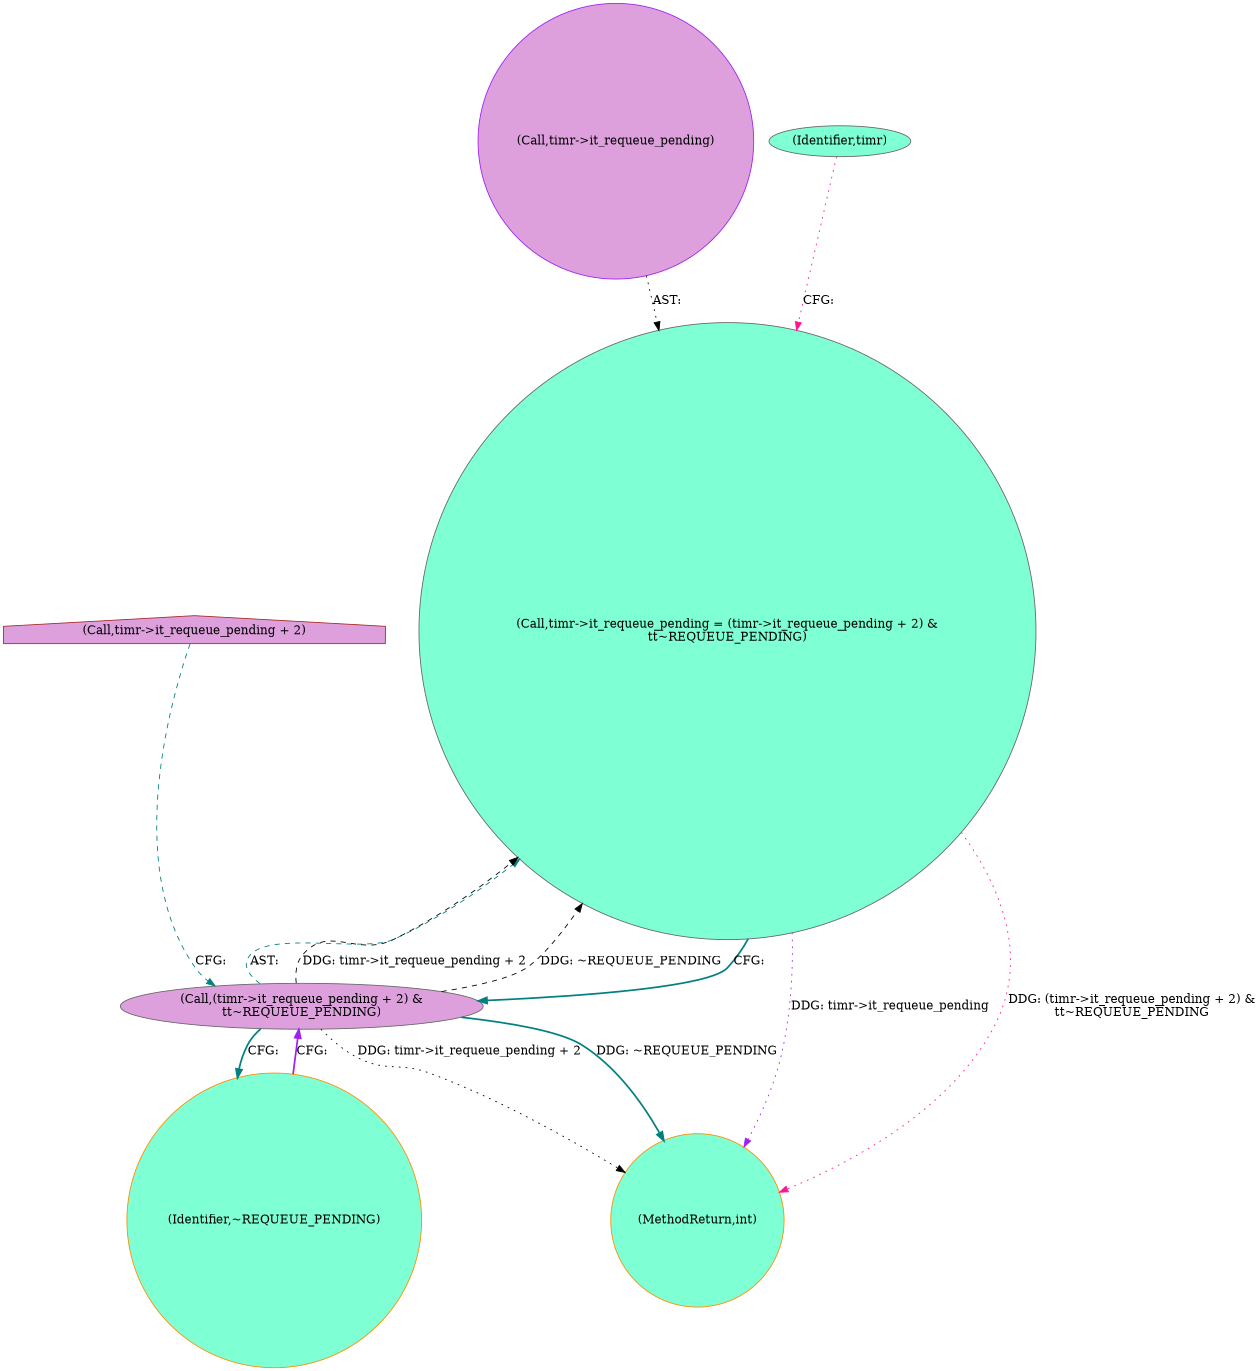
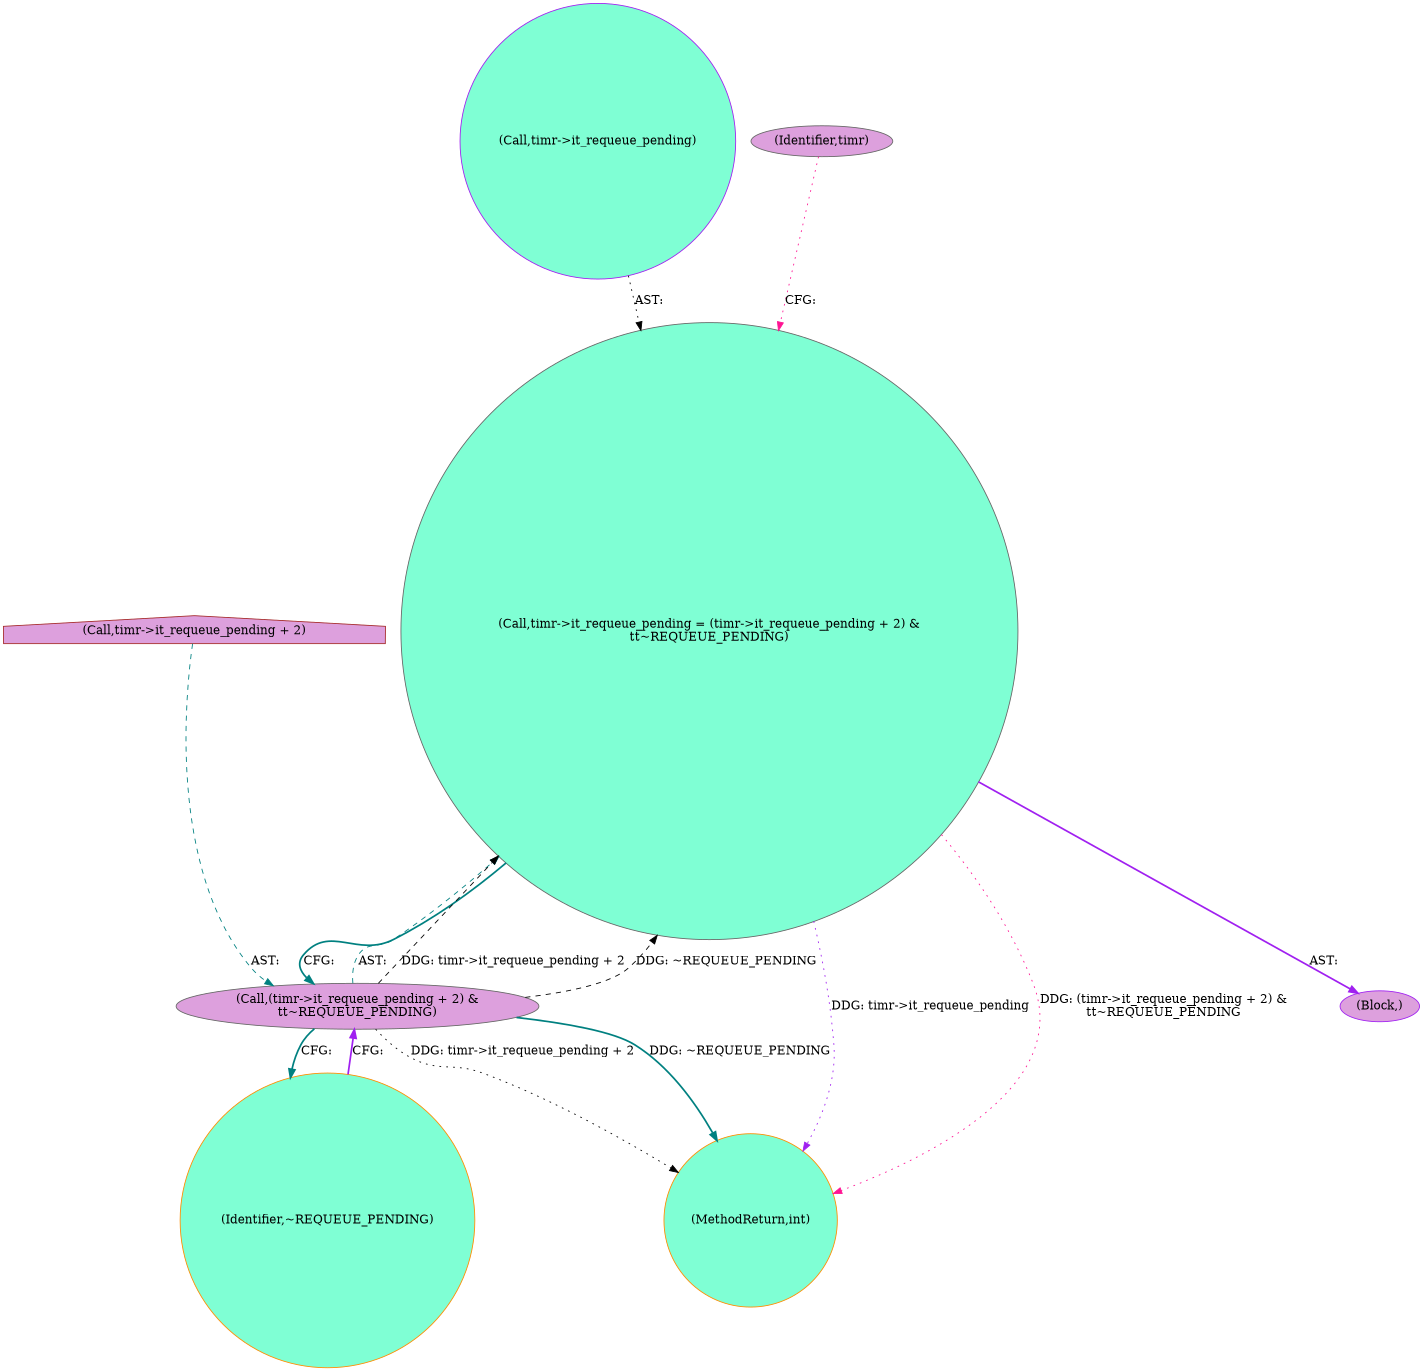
node "(Call,timr->it_requeue_pending)": fillcolor plum -> aquamarine
node "(Identifier,timr)": fillcolor aquamarine -> plum
edge "(Call,timr->it_requeue_pending + 2)" -> "(Call,(timr->it_requeue_pending + 2) & tt~REQUEUE_PENDING)": label "CFG: " -> "AST: "
node "(Block,)": added
